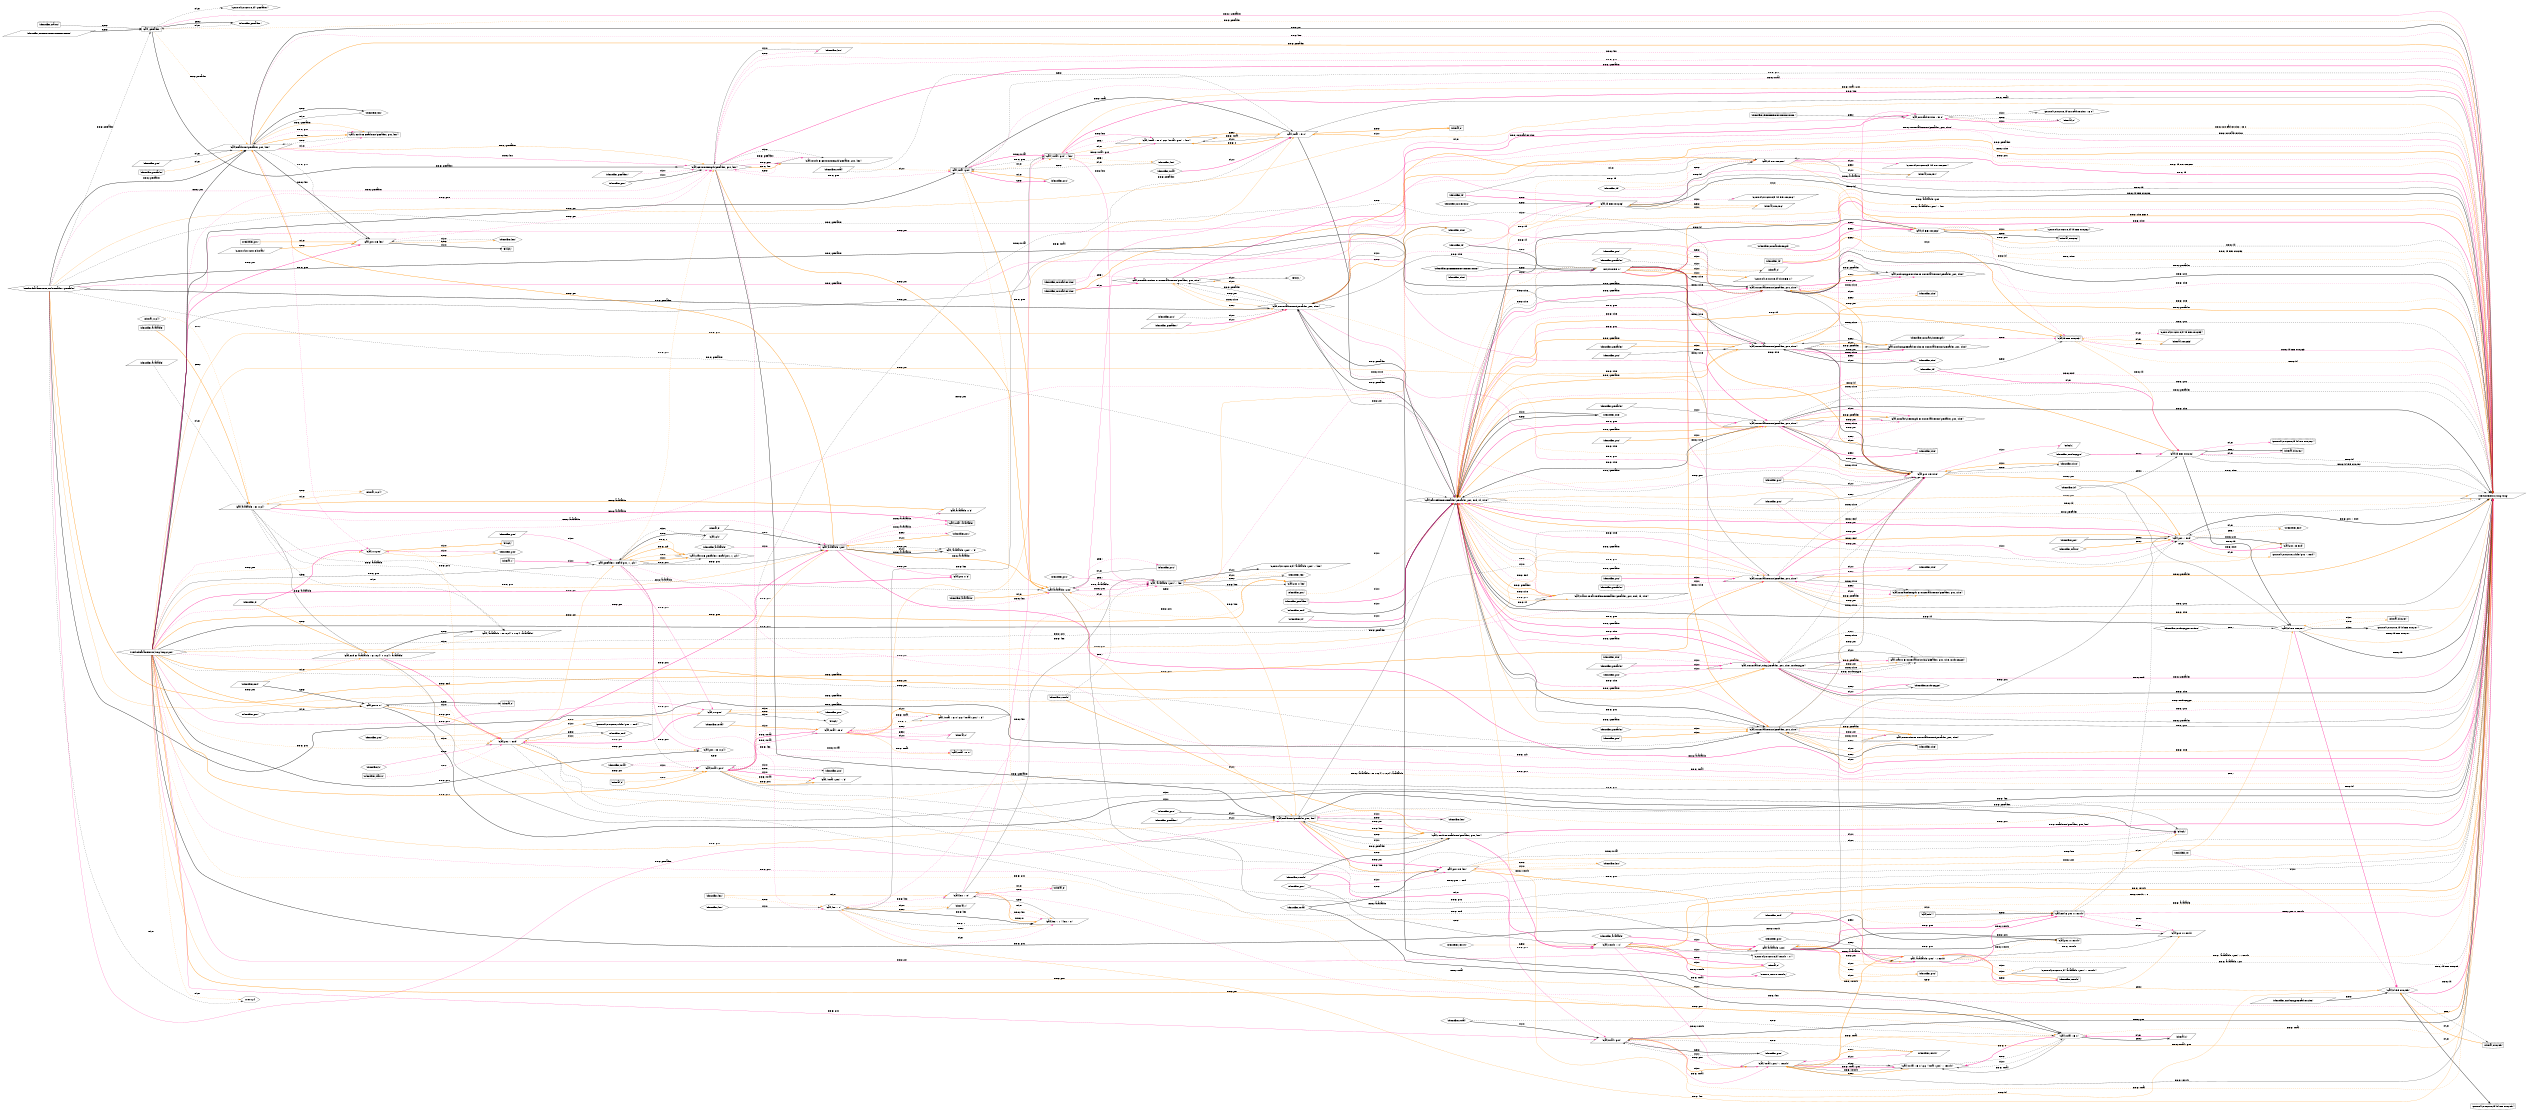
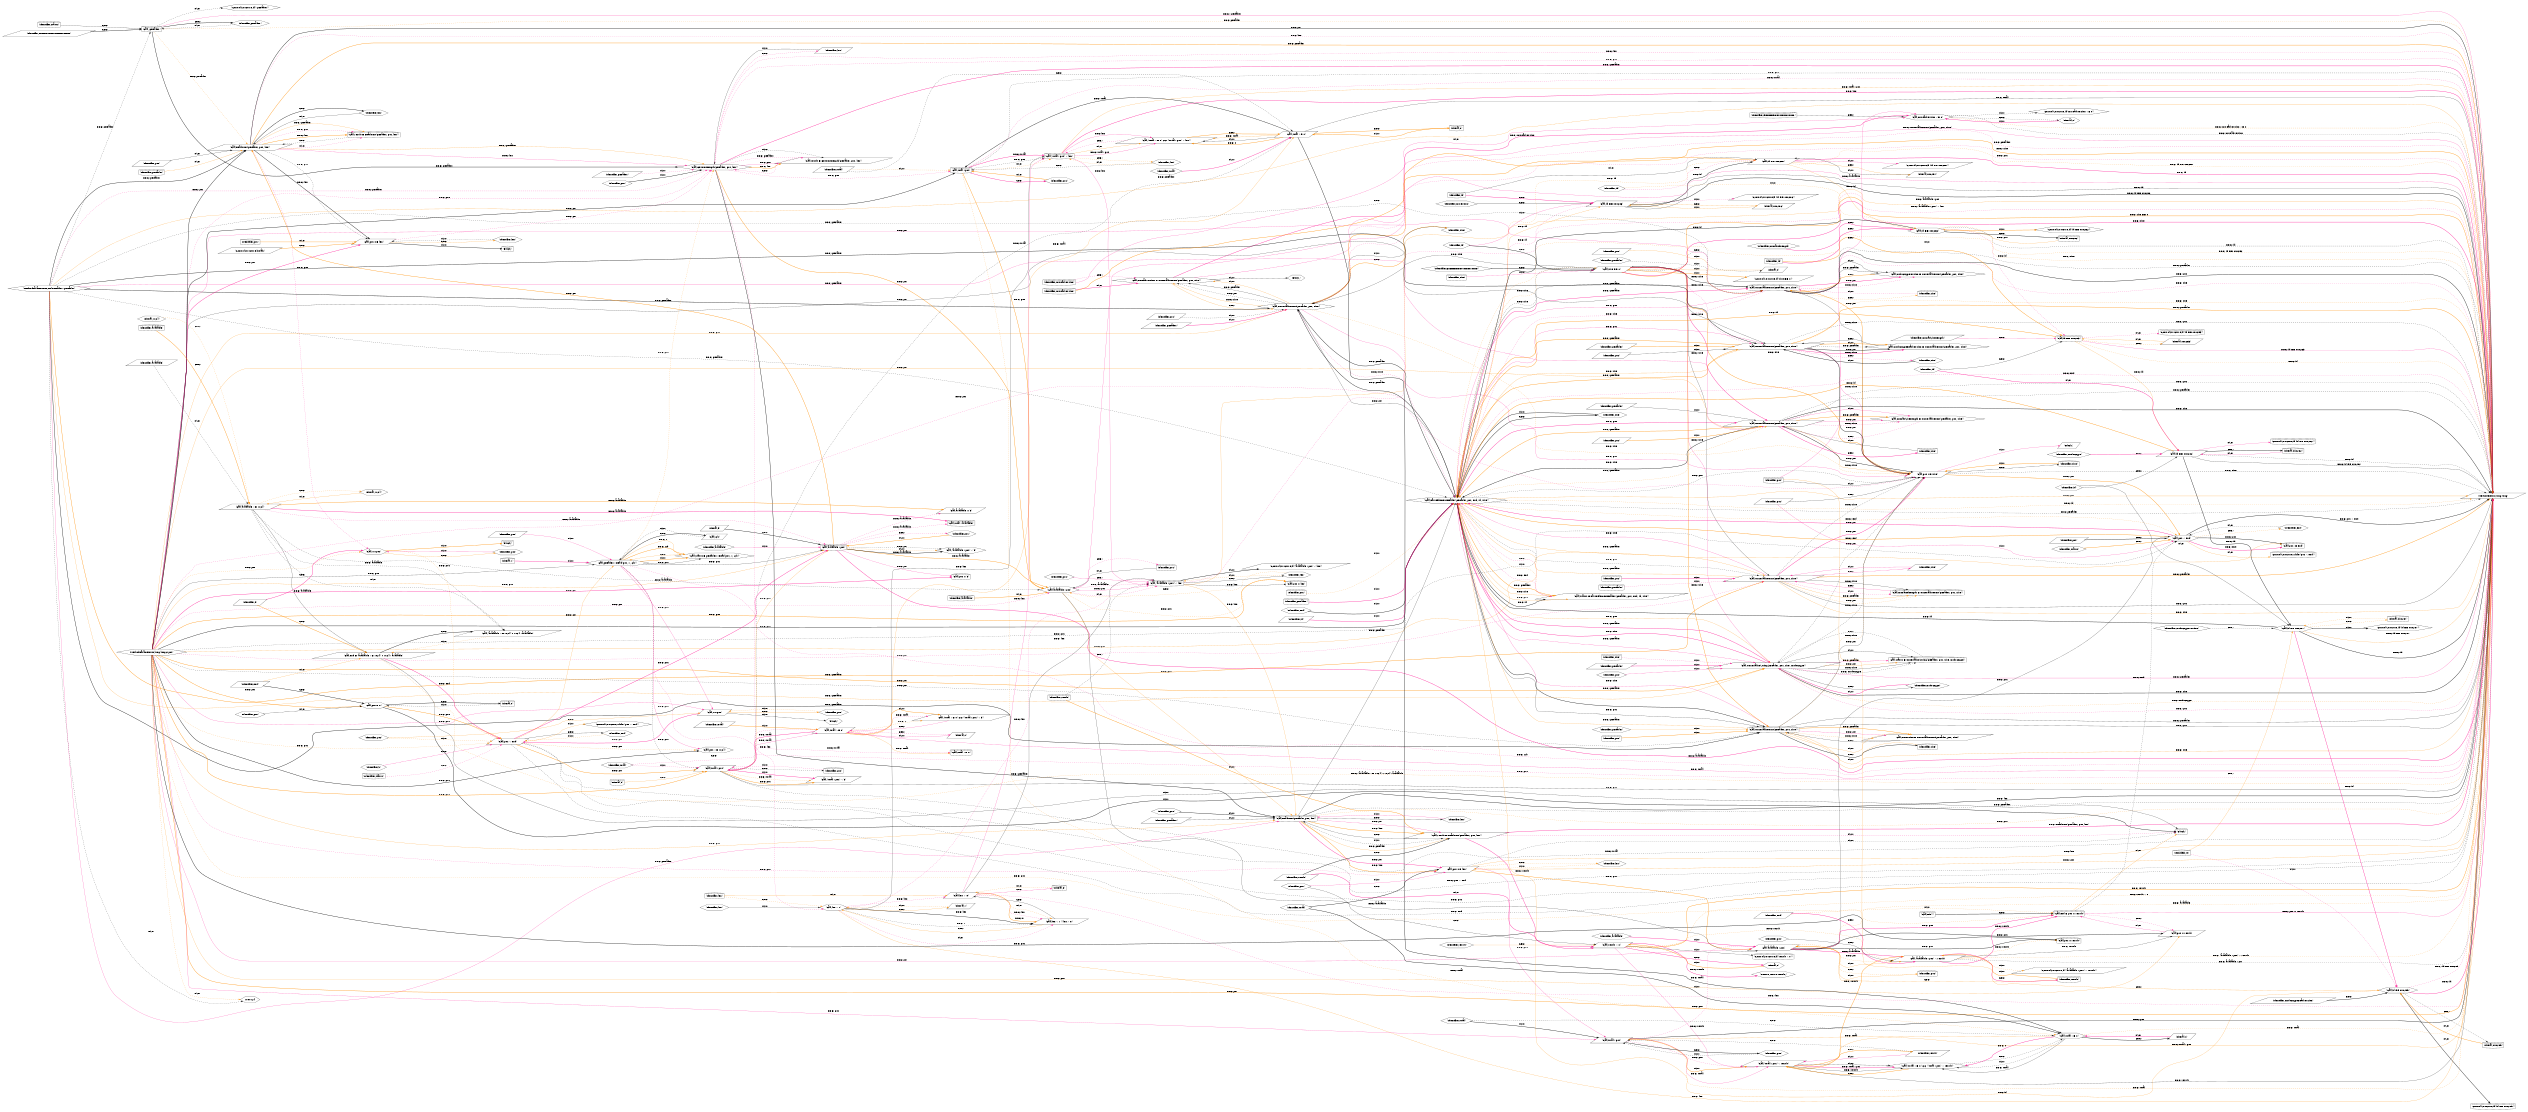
node "(Init,size == 0)": label "(Init,size == 0)" -> "(Call,size == 0)"
